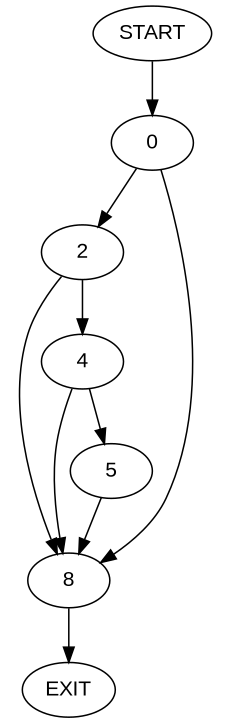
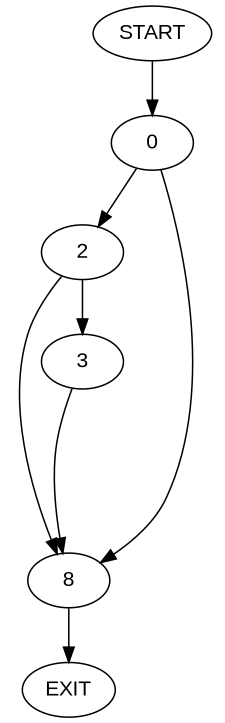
node "4": label "4" -> "3"
node "5": removed
